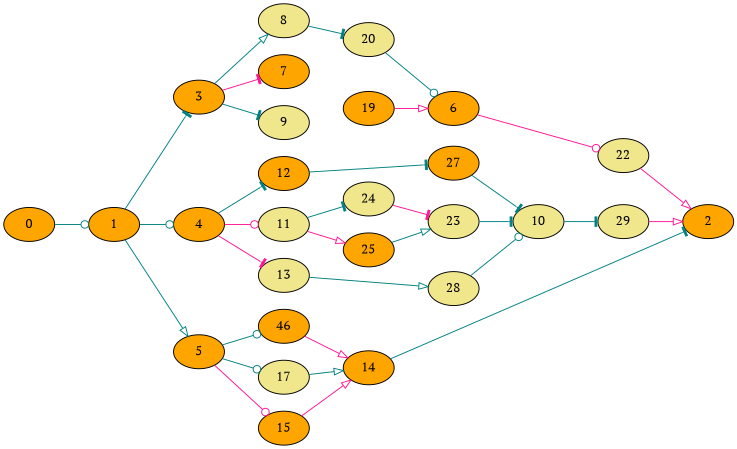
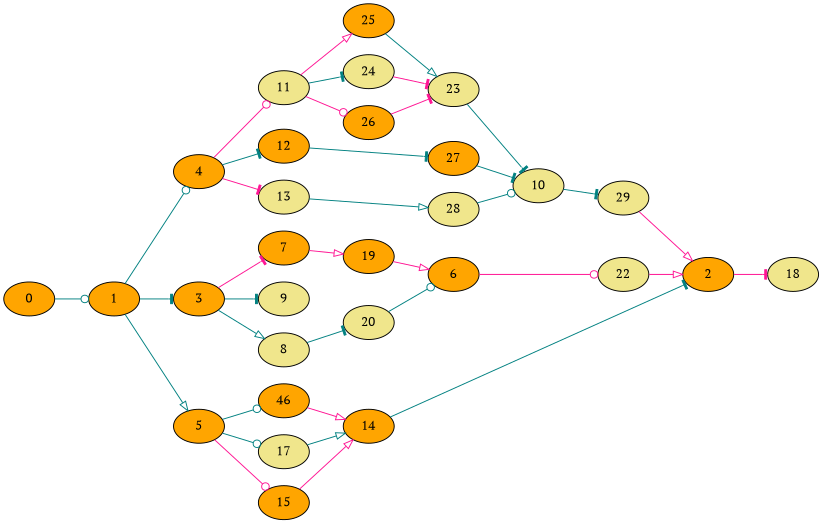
node "26": added
edge "7" -> "19": added
node "18": added
